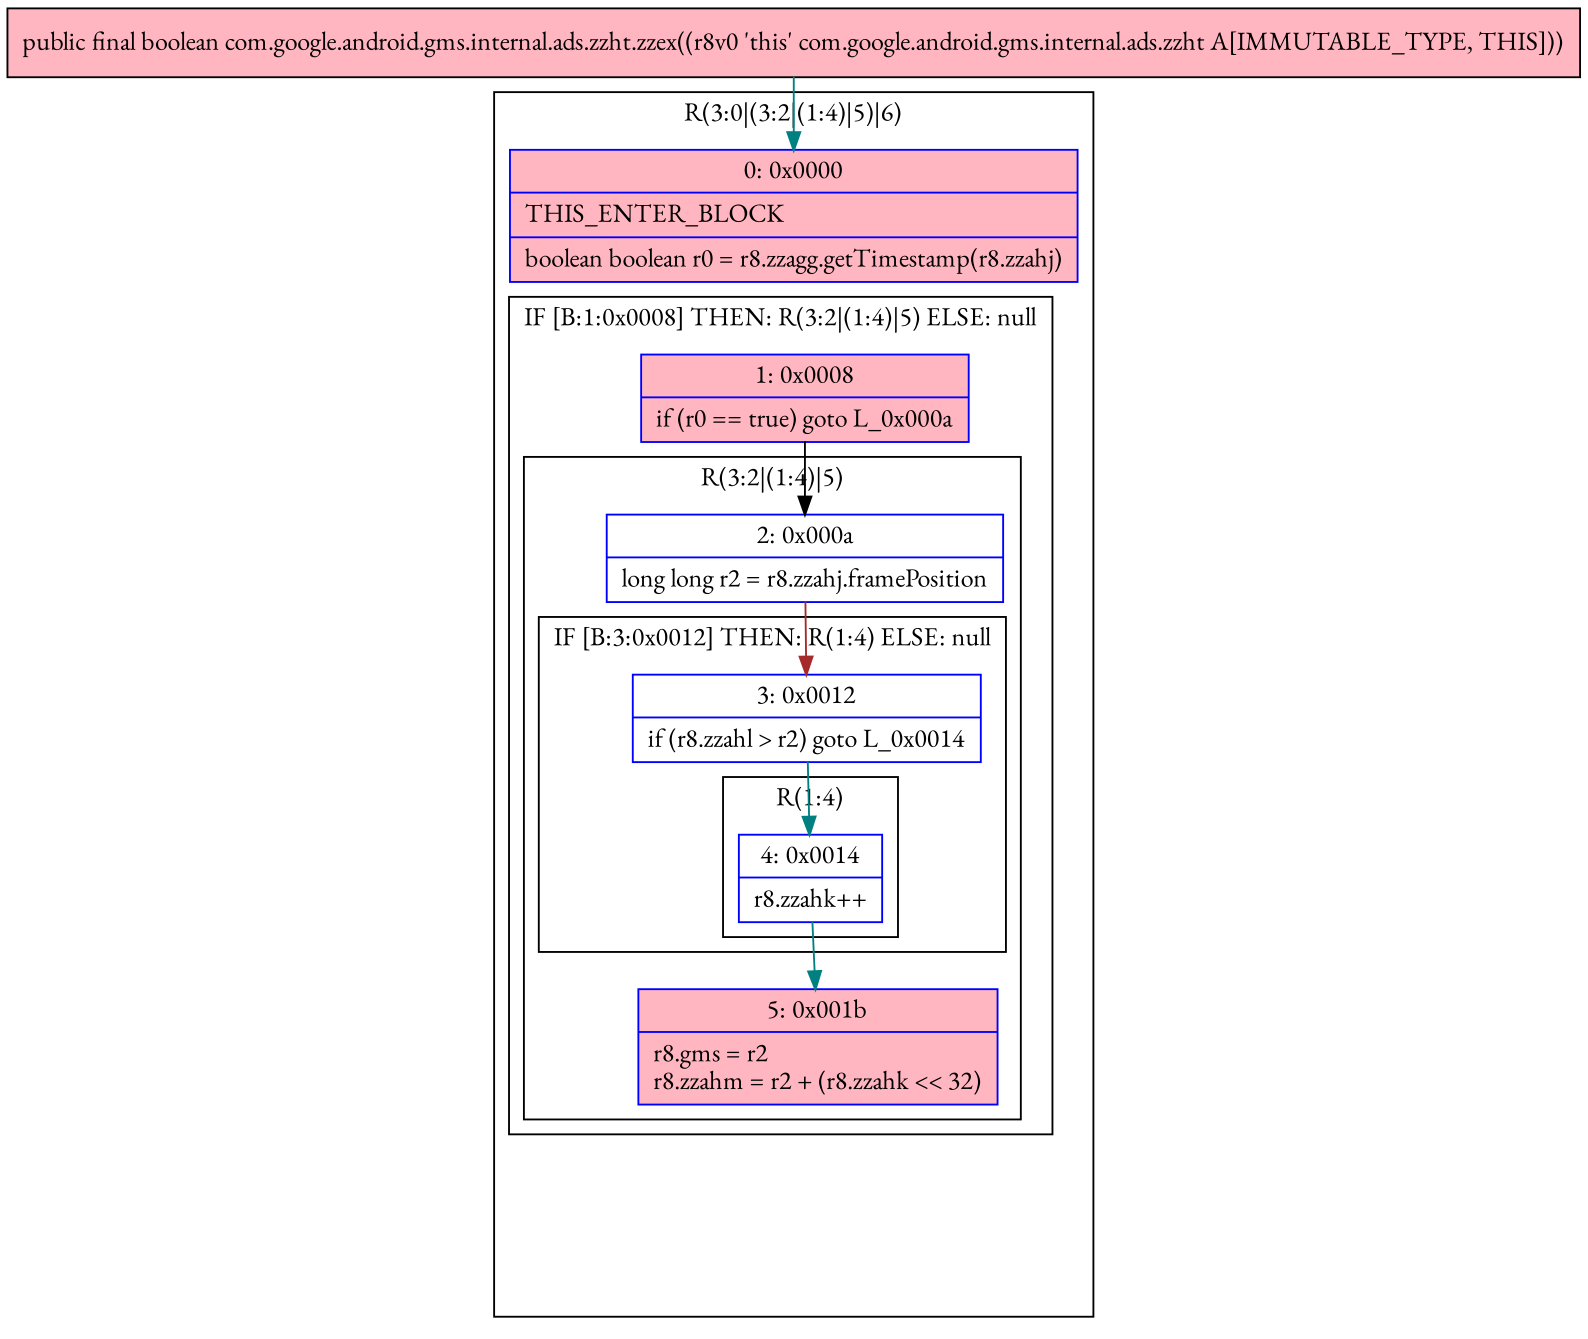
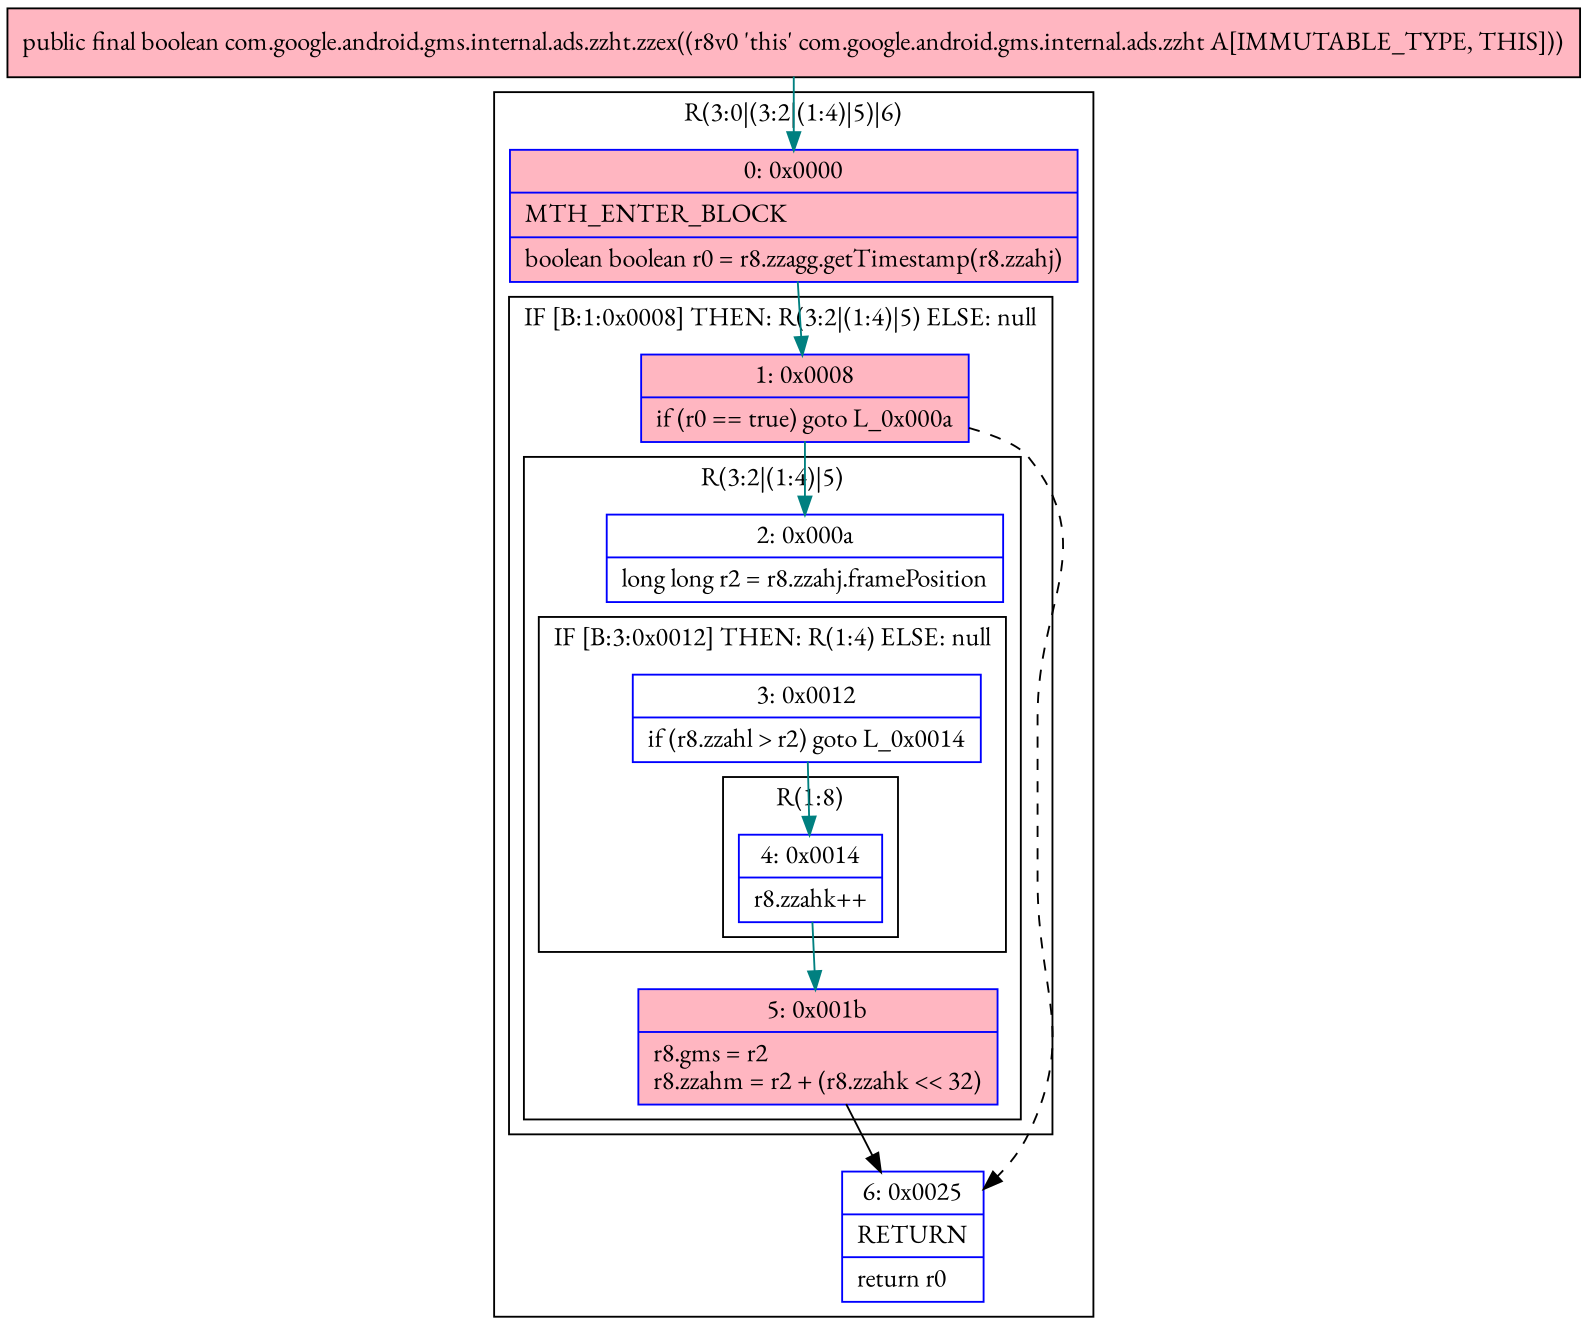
node "0: 0x0000": text "THIS_ENTER_BLOCK" -> "MTH_ENTER_BLOCK"
edge "0: 0x0000" -> "1: 0x0008": added
edge "1: 0x0008" -> "2: 0x000a": color black -> teal
edge "2: 0x000a" -> "3: 0x0012": removed
cluster "R(1:4)": label "R(1:4)" -> "R(1:8)"
node "6: 0x0025": added
